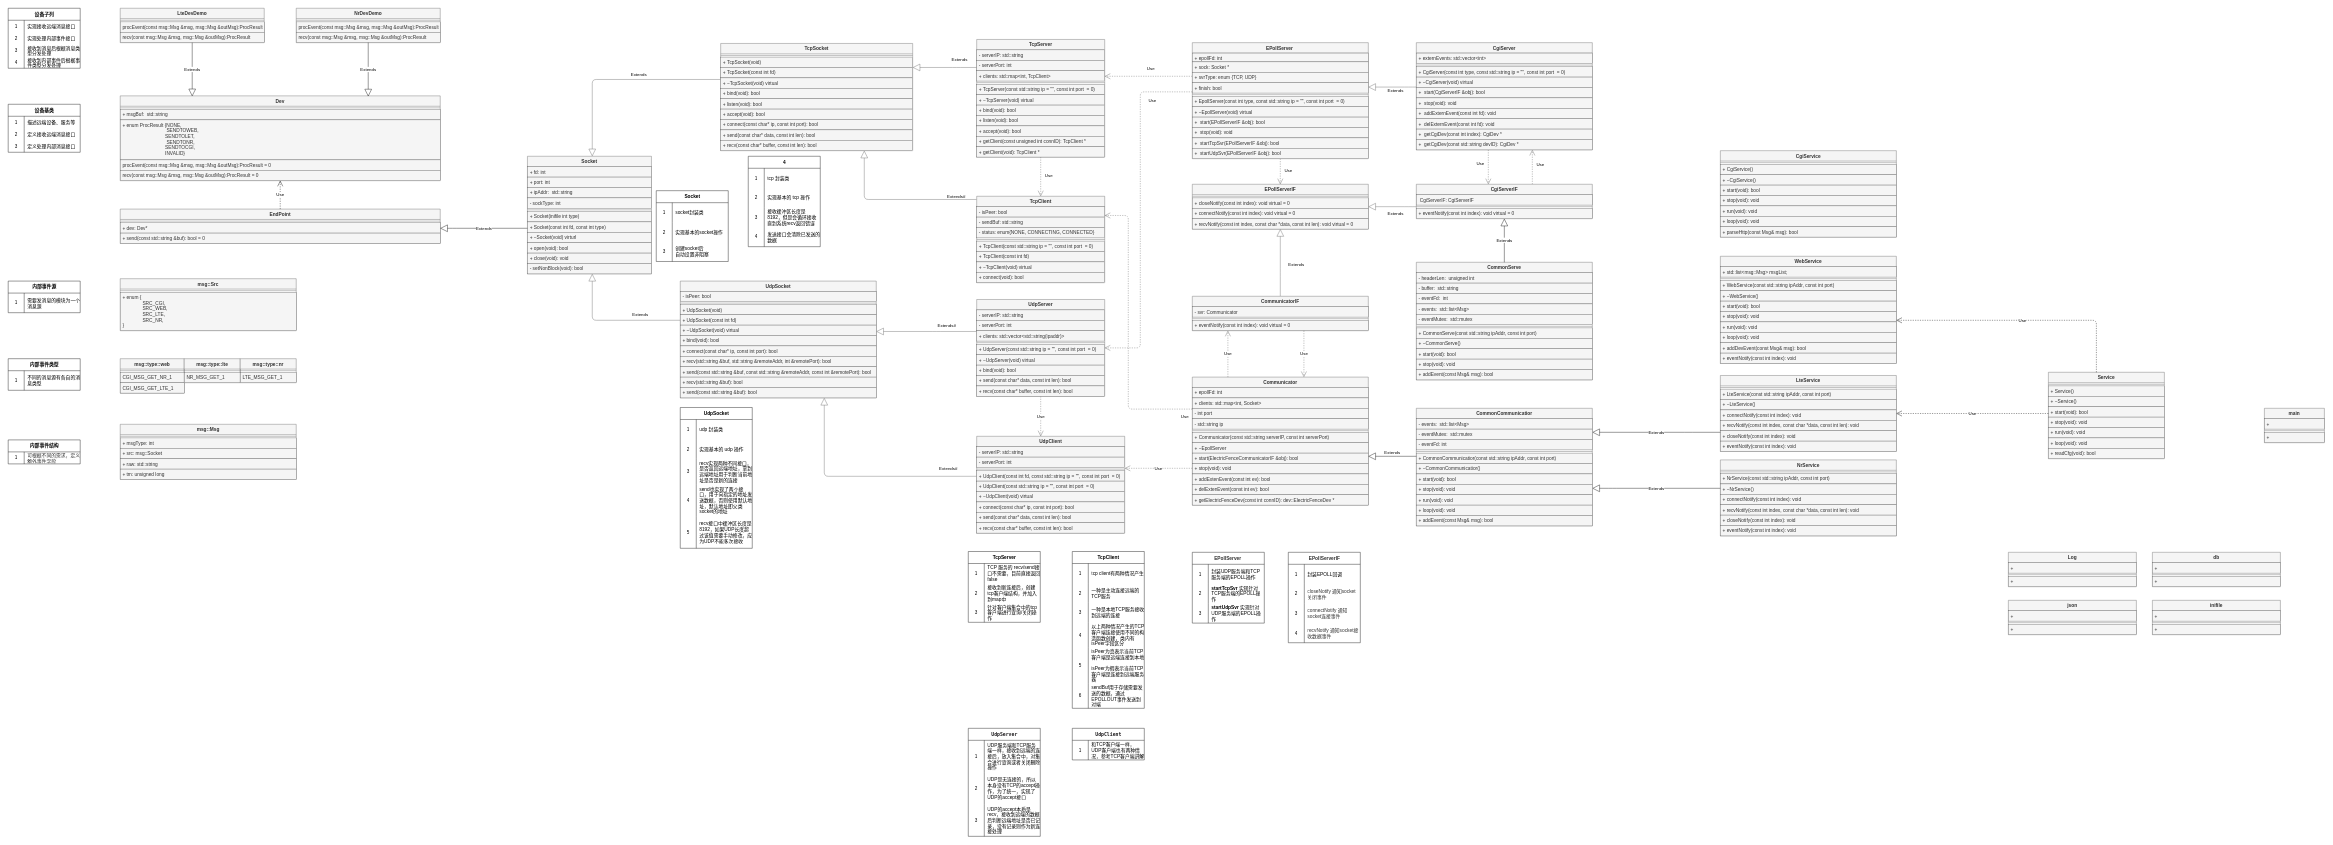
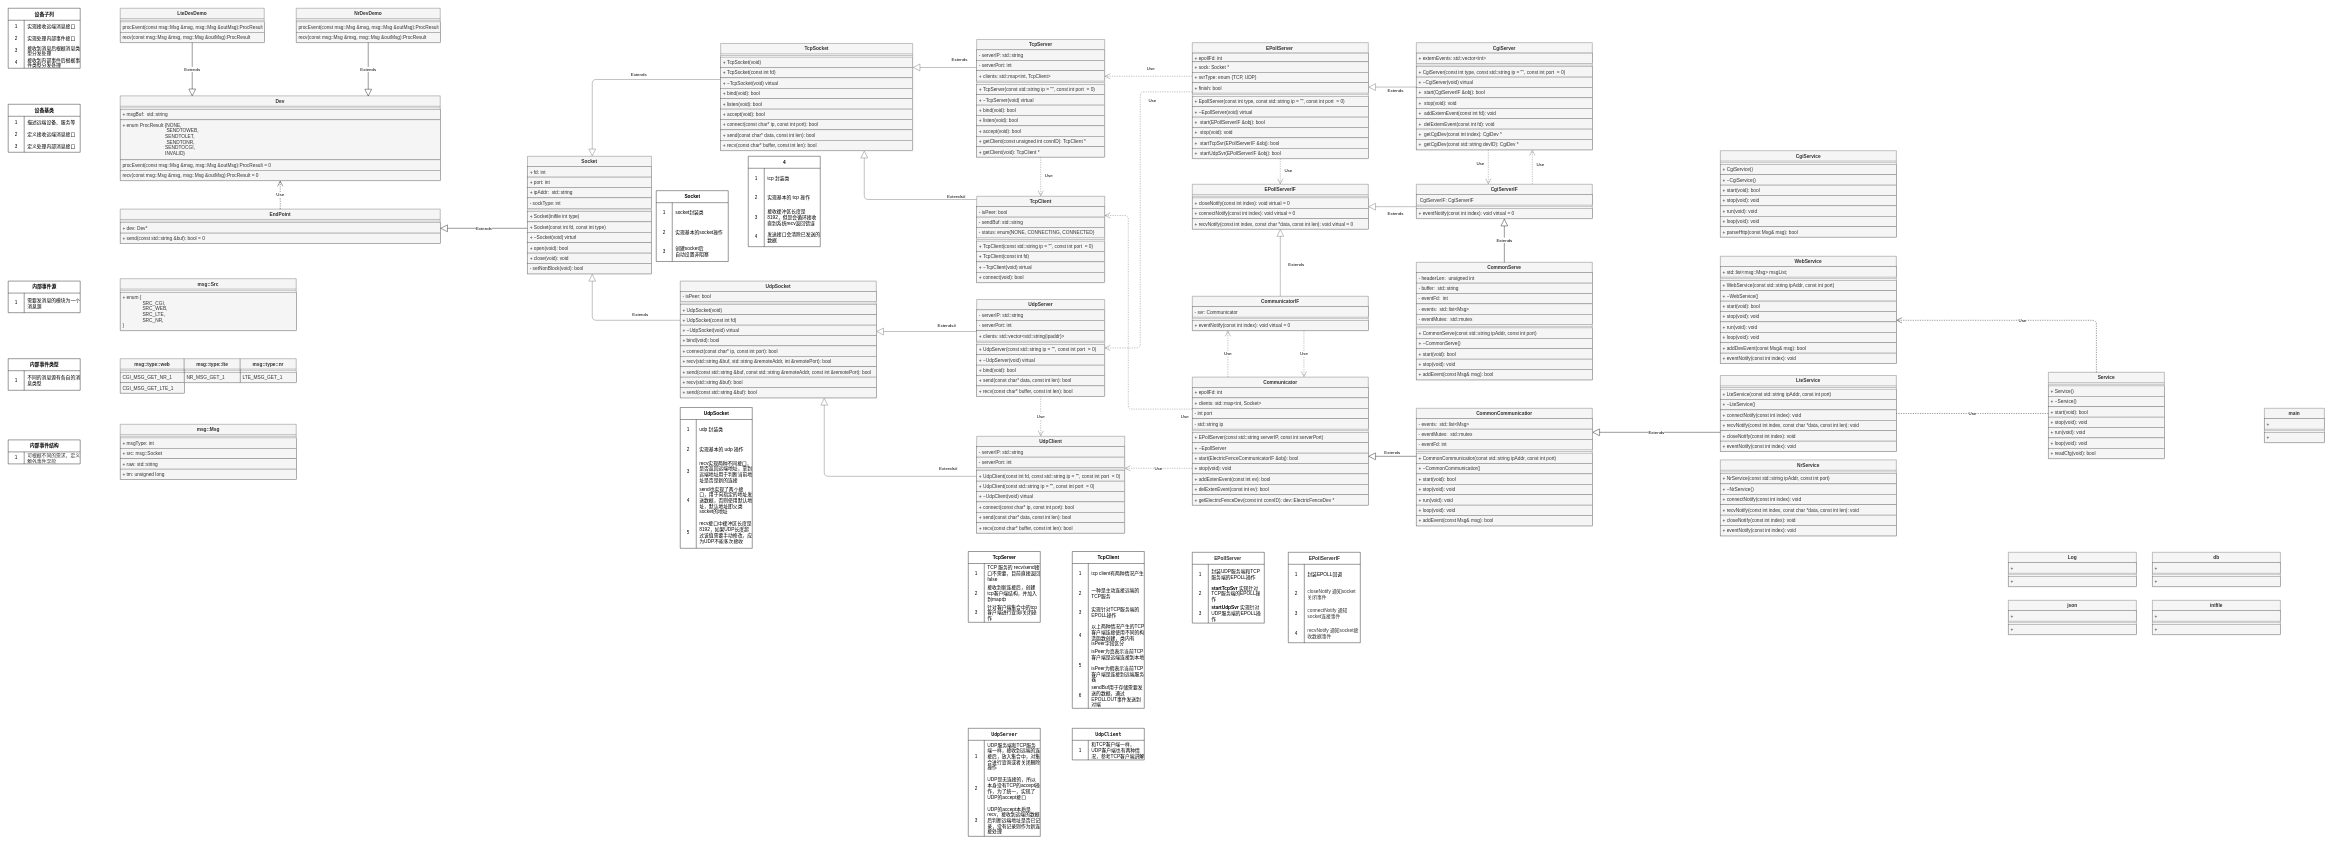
edge "Service" -> "LteService": arrowhead open -> none
node "+ Communicator(const std::string serverIP, const int serverPort)": label "+ Communicator(const std::string serverIP, const int serverPort)" -> "+ EPollServer(const std::string serverIP, const int serverPort)"
edge "NrService" -> "CommonCommunicatior": removed, label "Extends"
node "一种是本地TCP服务接收到远端的连接": label "一种是本地TCP服务接收到远端的连接" -> "实现针对TCP服务端的EPOLL操作"
